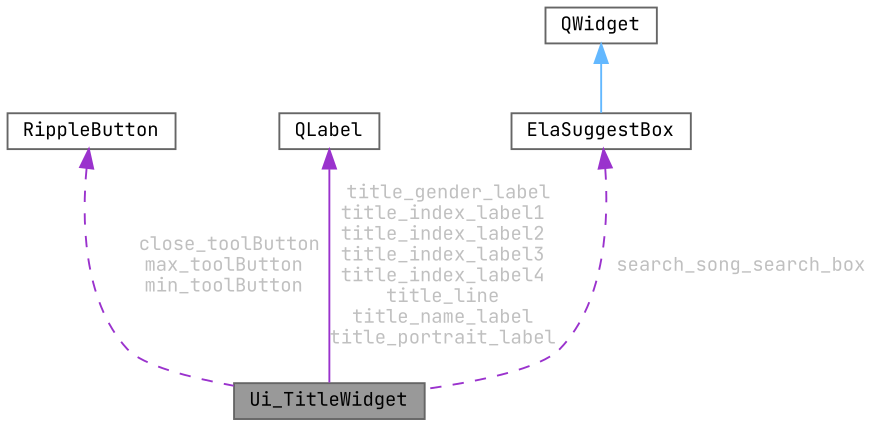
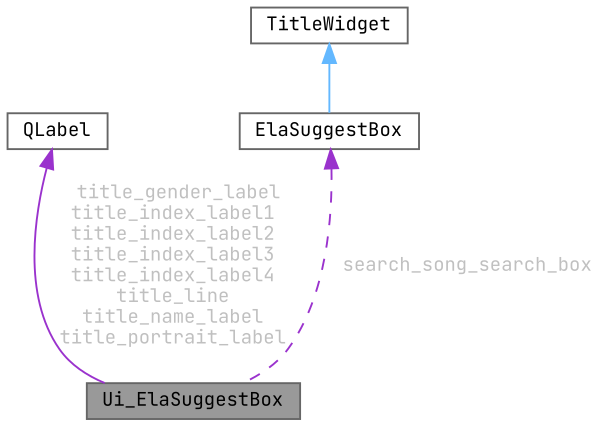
node "QWidget": label "QWidget" -> "TitleWidget"
node "RippleButton": removed
node "Ui_TitleWidget": label "Ui_TitleWidget" -> "Ui_ElaSuggestBox"
